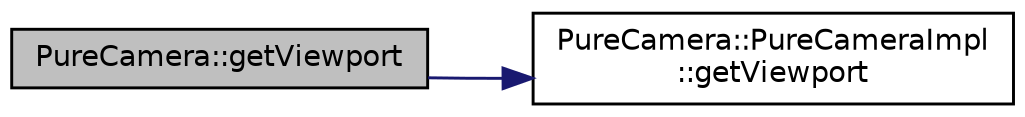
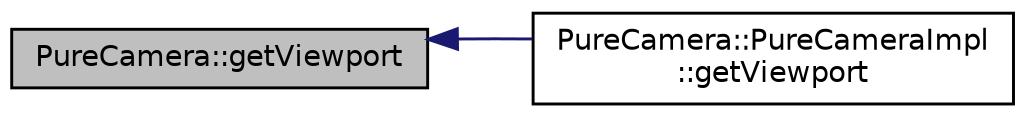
edge "PureCamera::getViewport" -> "PureCamera::PureCameraImpl ::getViewport": reversed
